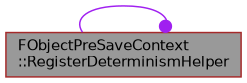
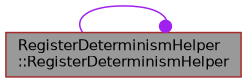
node "FObjectPreSaveContext ::RegisterDeterminismHelper": label "FObjectPreSaveContext ::RegisterDeterminismHelper" -> "RegisterDeterminismHelper ::RegisterDeterminismHelper"
